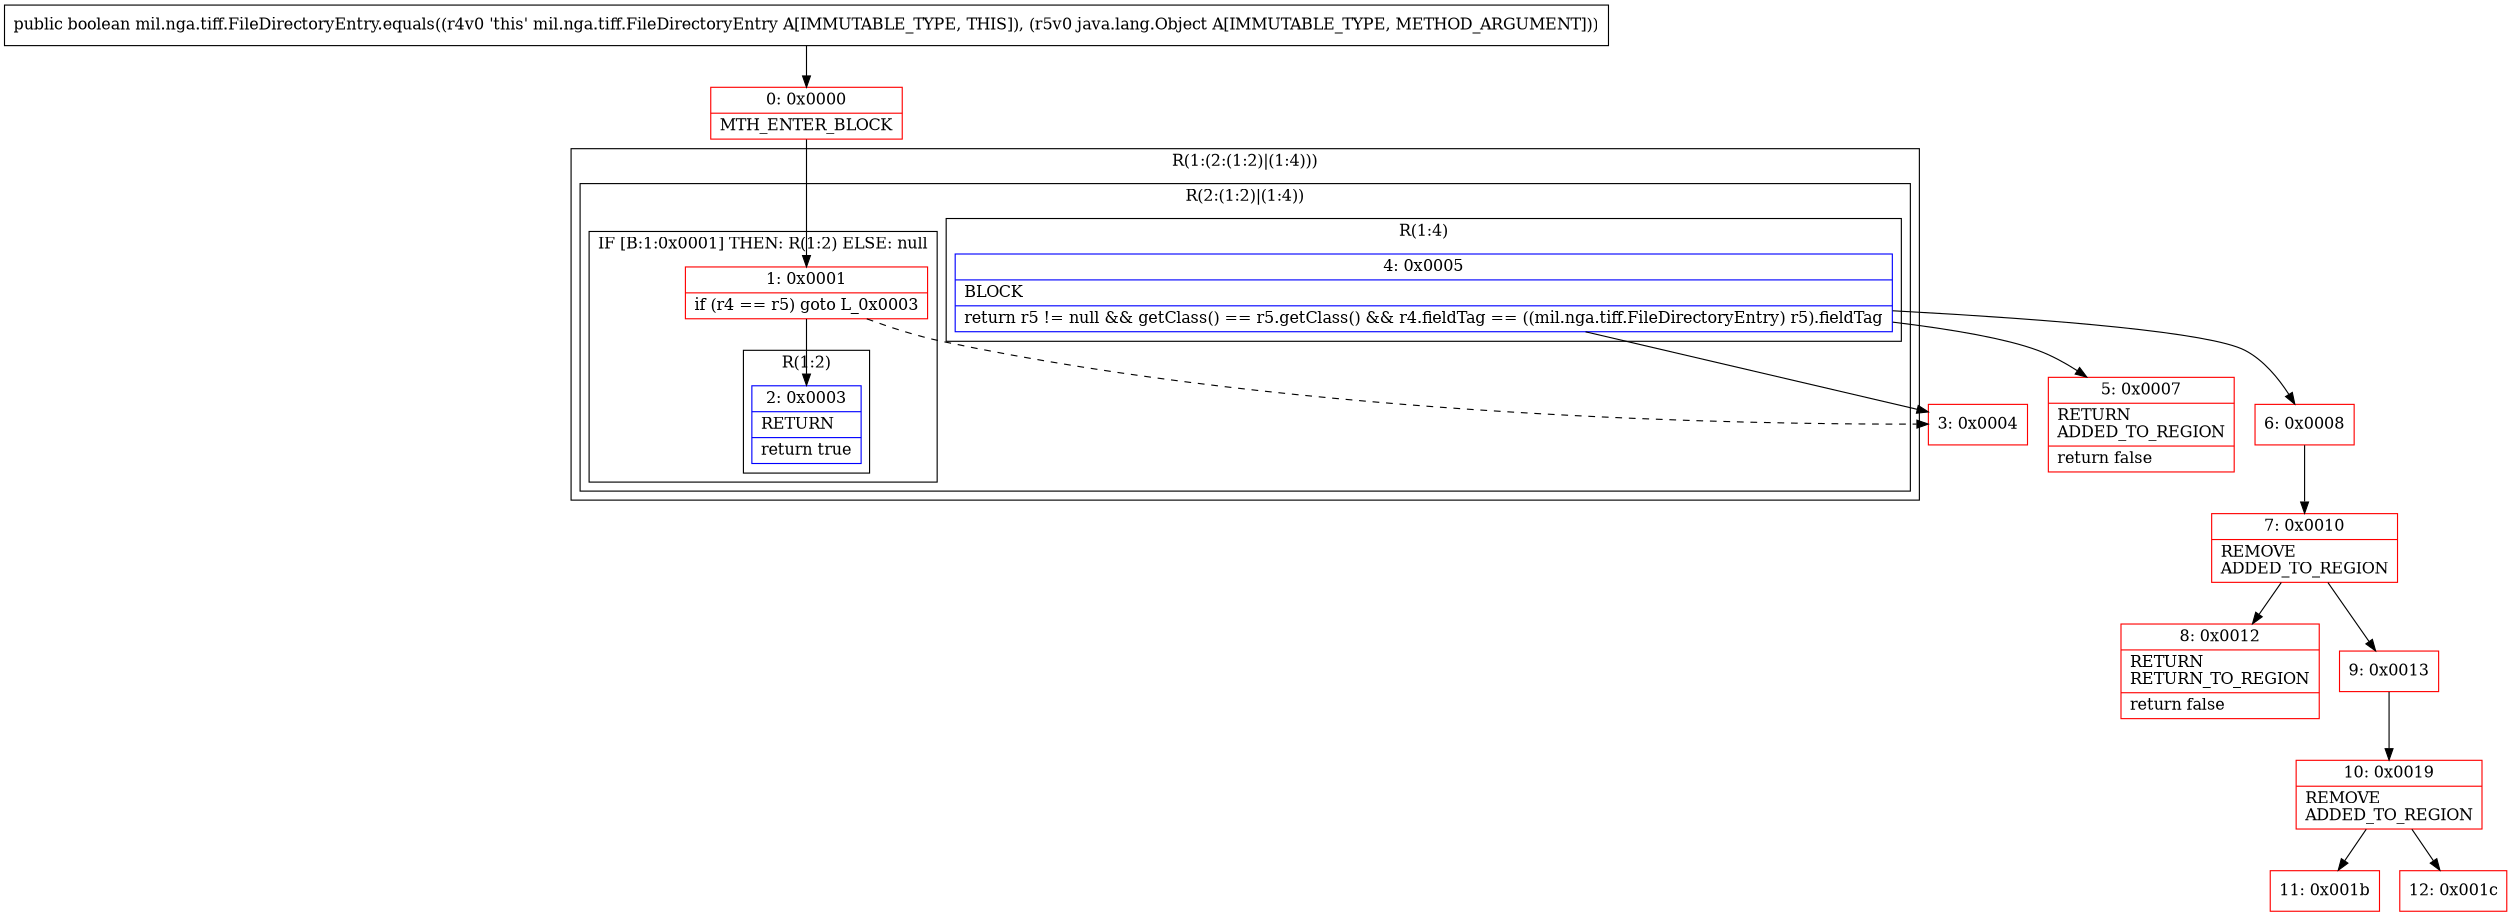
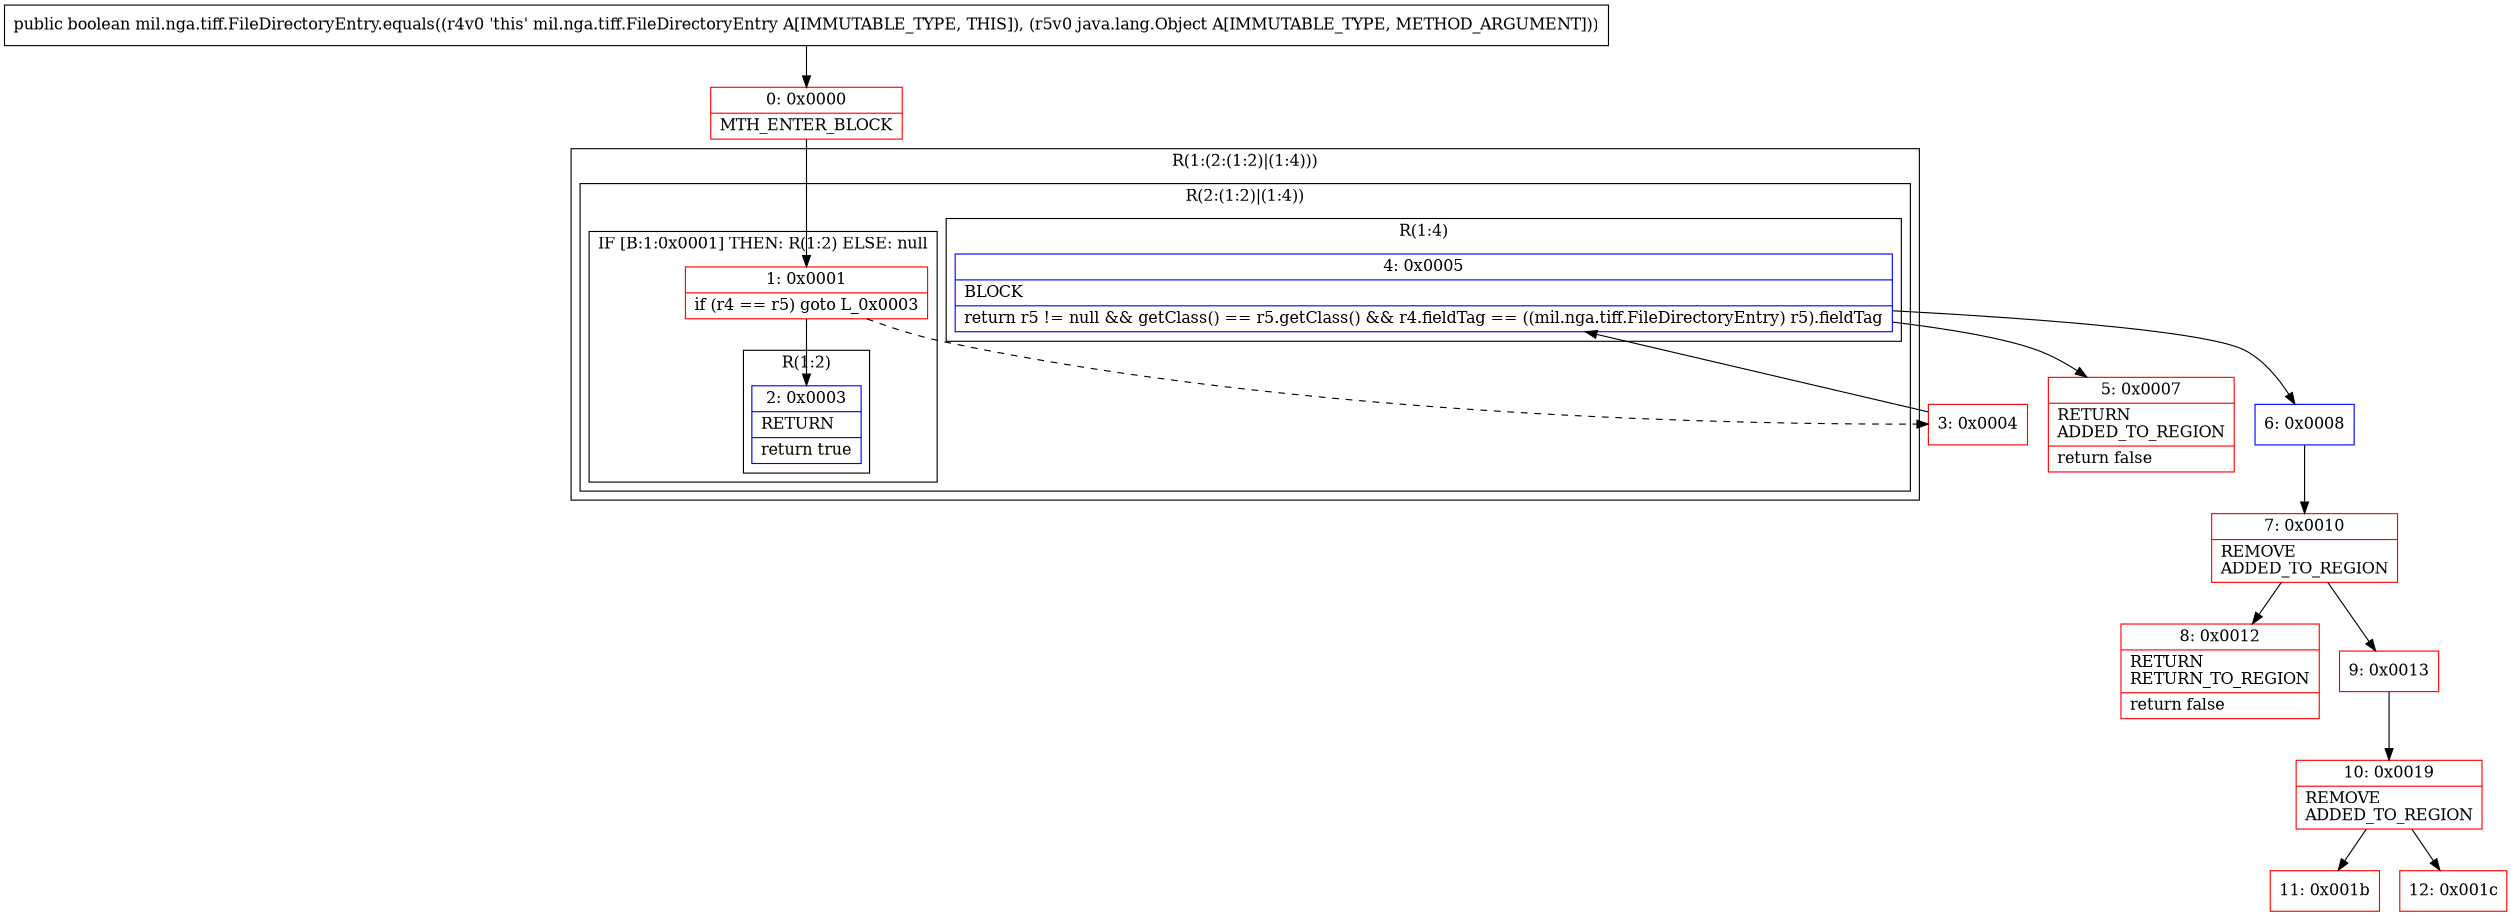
edge "4: 0x0005" -> "3: 0x0004": reversed
node "6: 0x0008": color red -> blue
